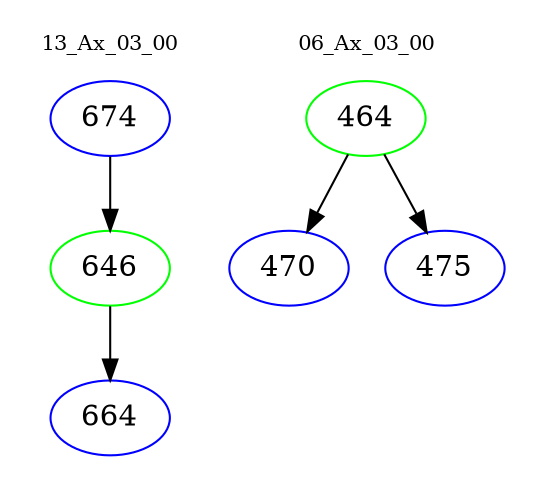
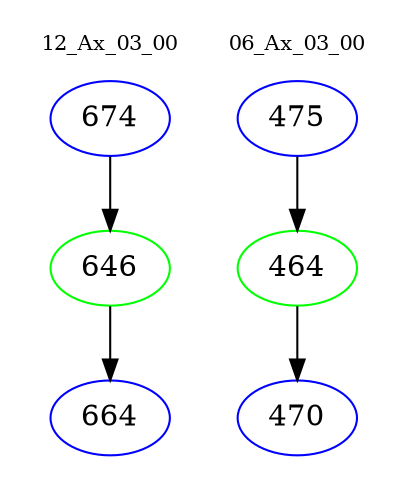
cluster "13_Ax_03_00": label "13_Ax_03_00" -> "12_Ax_03_00"
edge "464" -> "475": reversed
